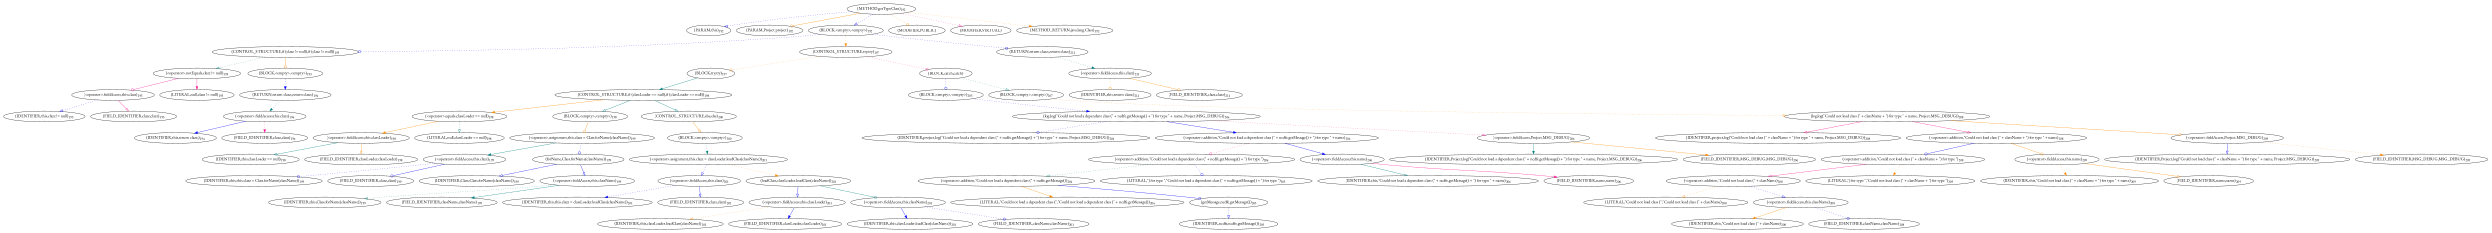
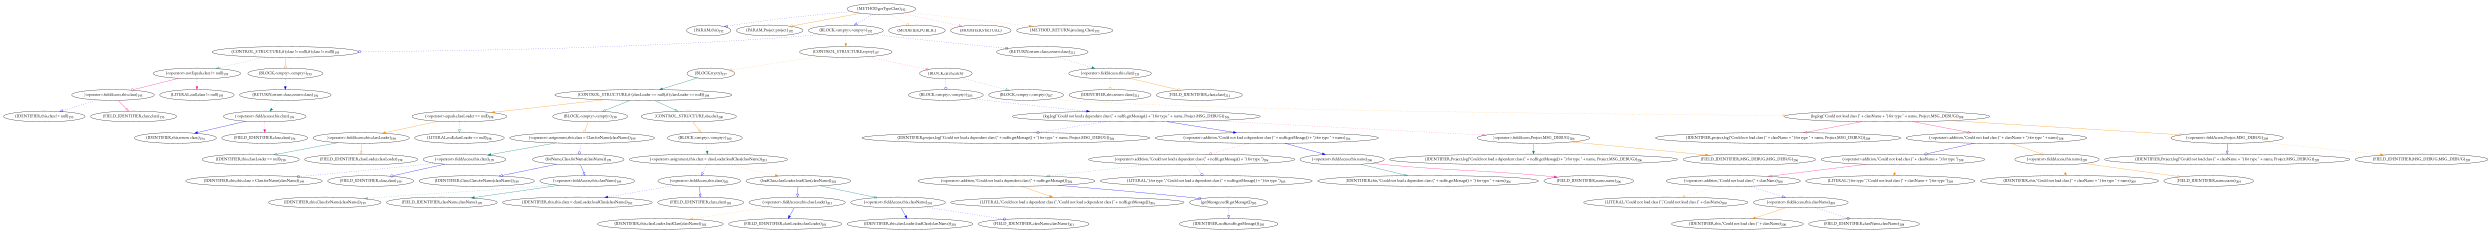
edge "(<operator>.notEquals,clazz != null)" -> "(LITERAL,null,clazz != null)": style solid -> dotted
